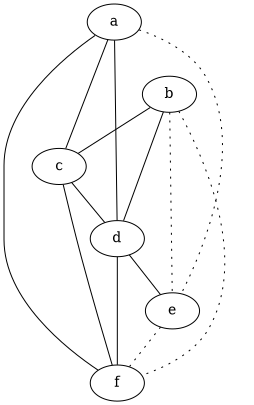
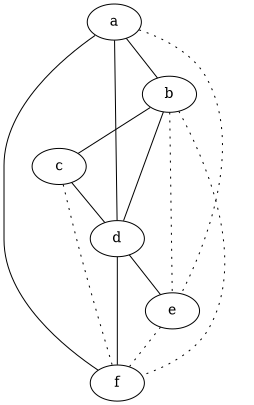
edge "a" -- "c": now "a" -- "b"
edge "c" -- "f": style solid -> dotted
